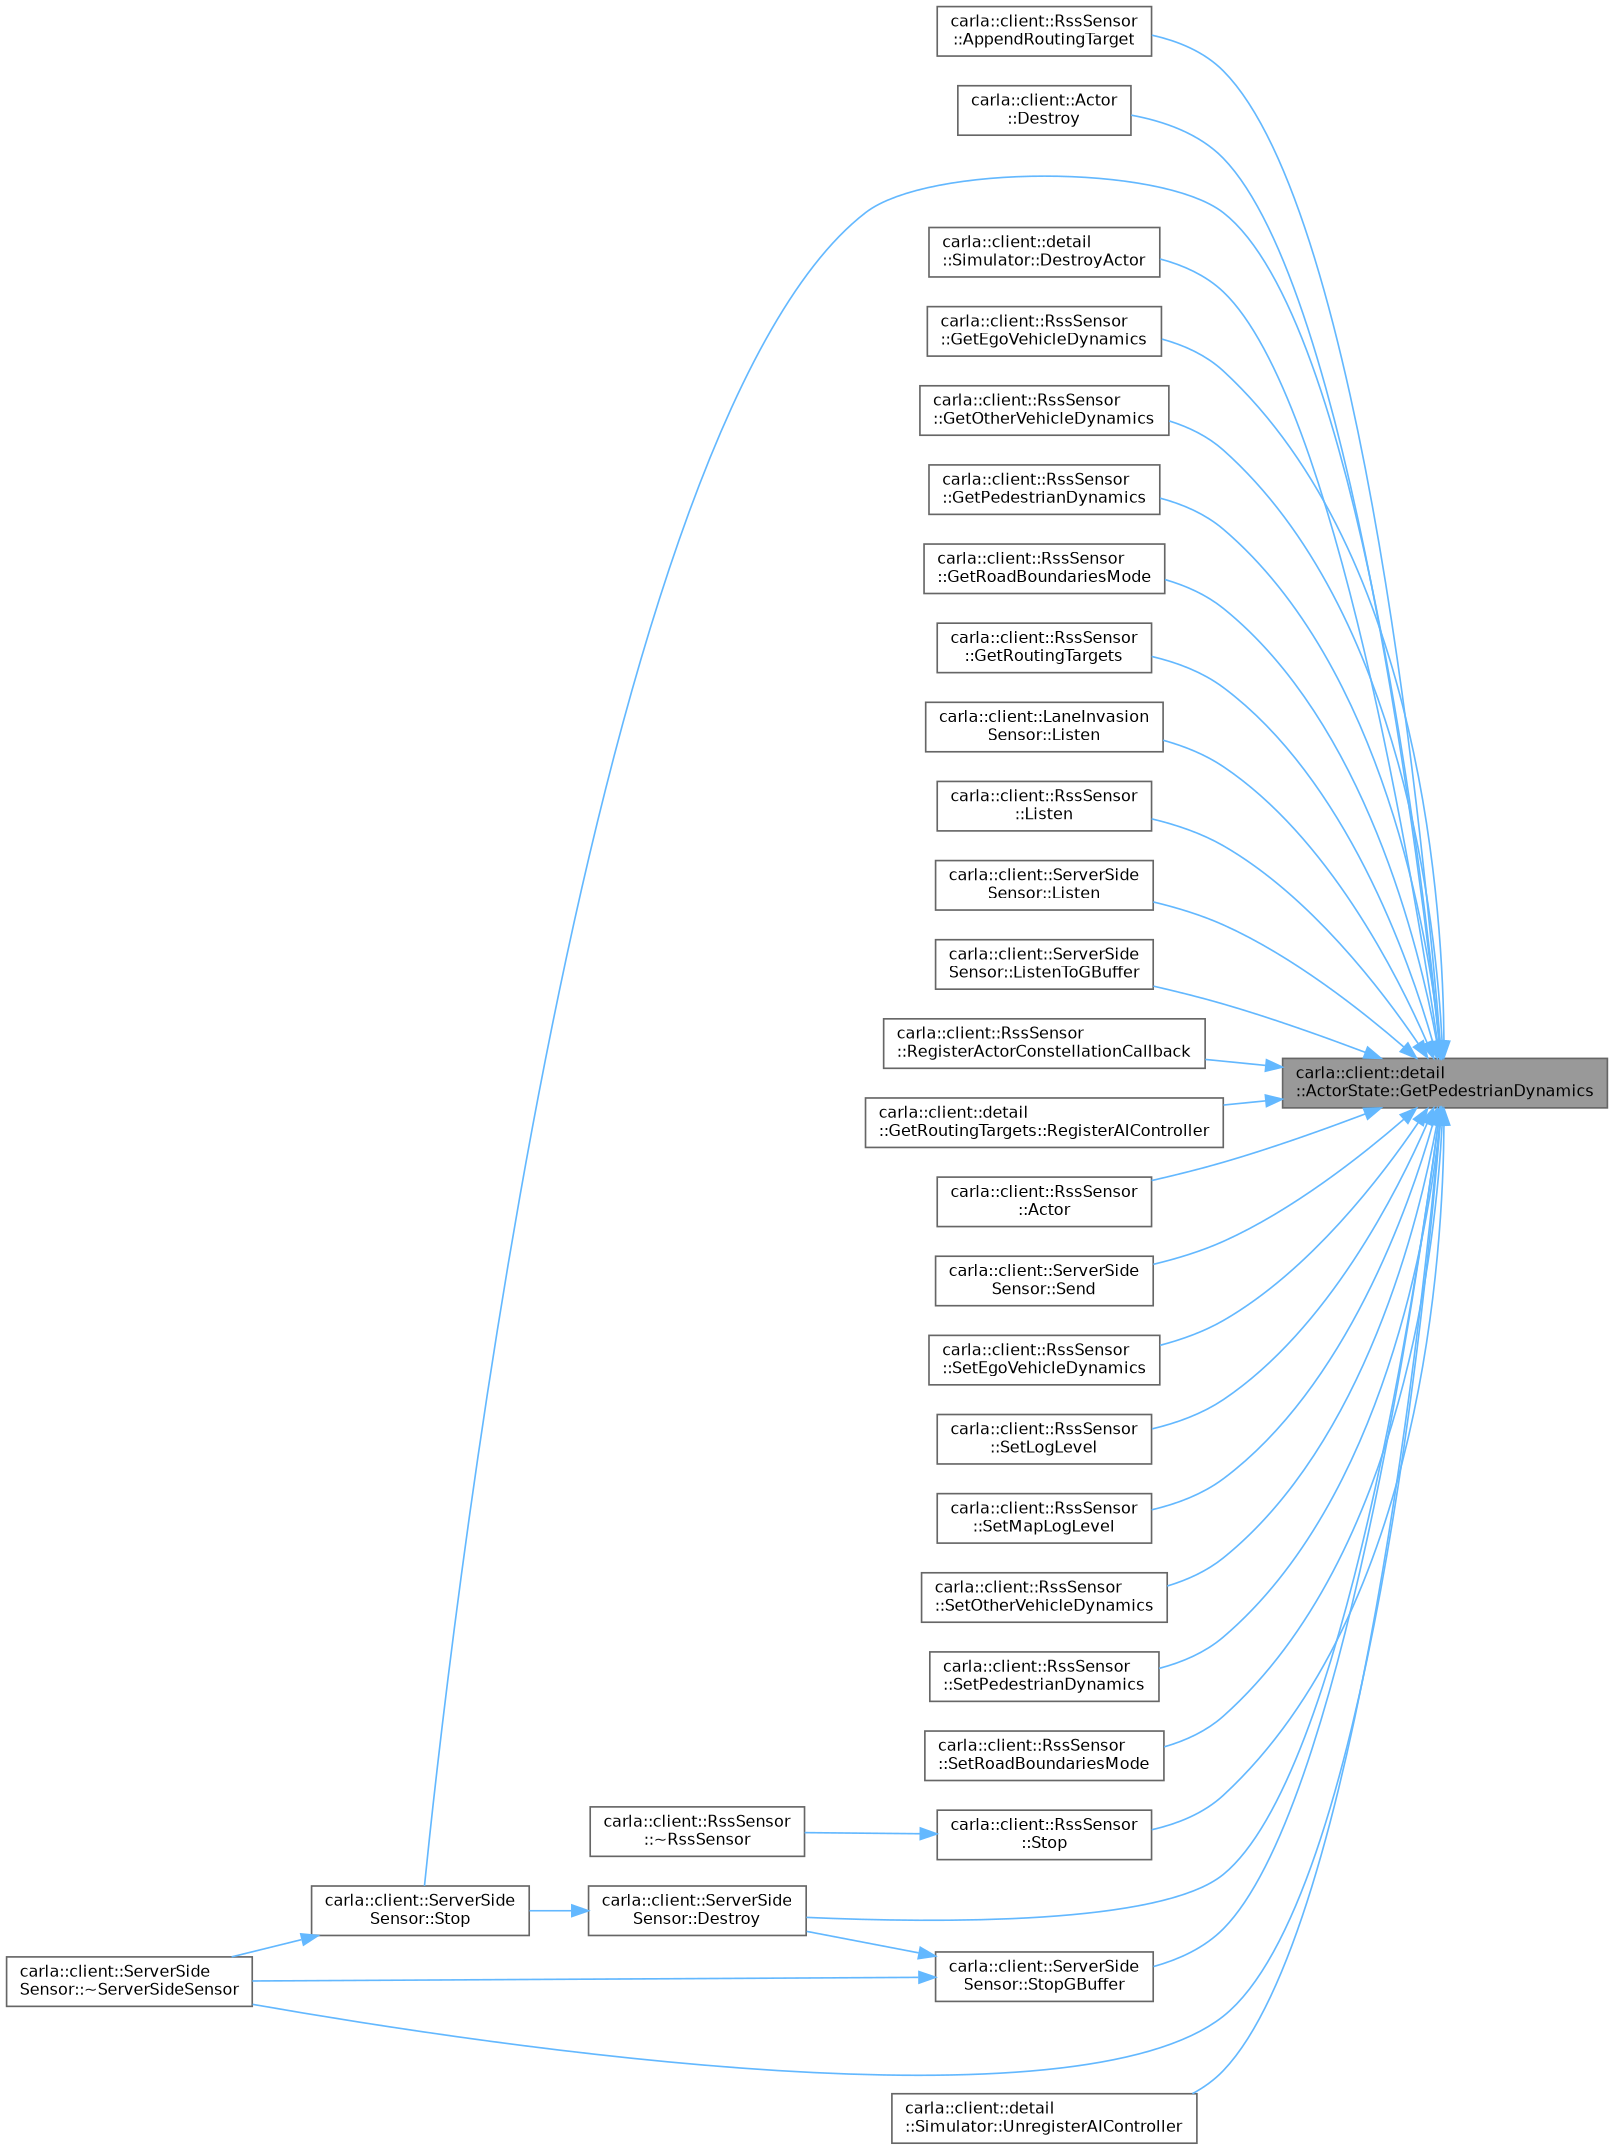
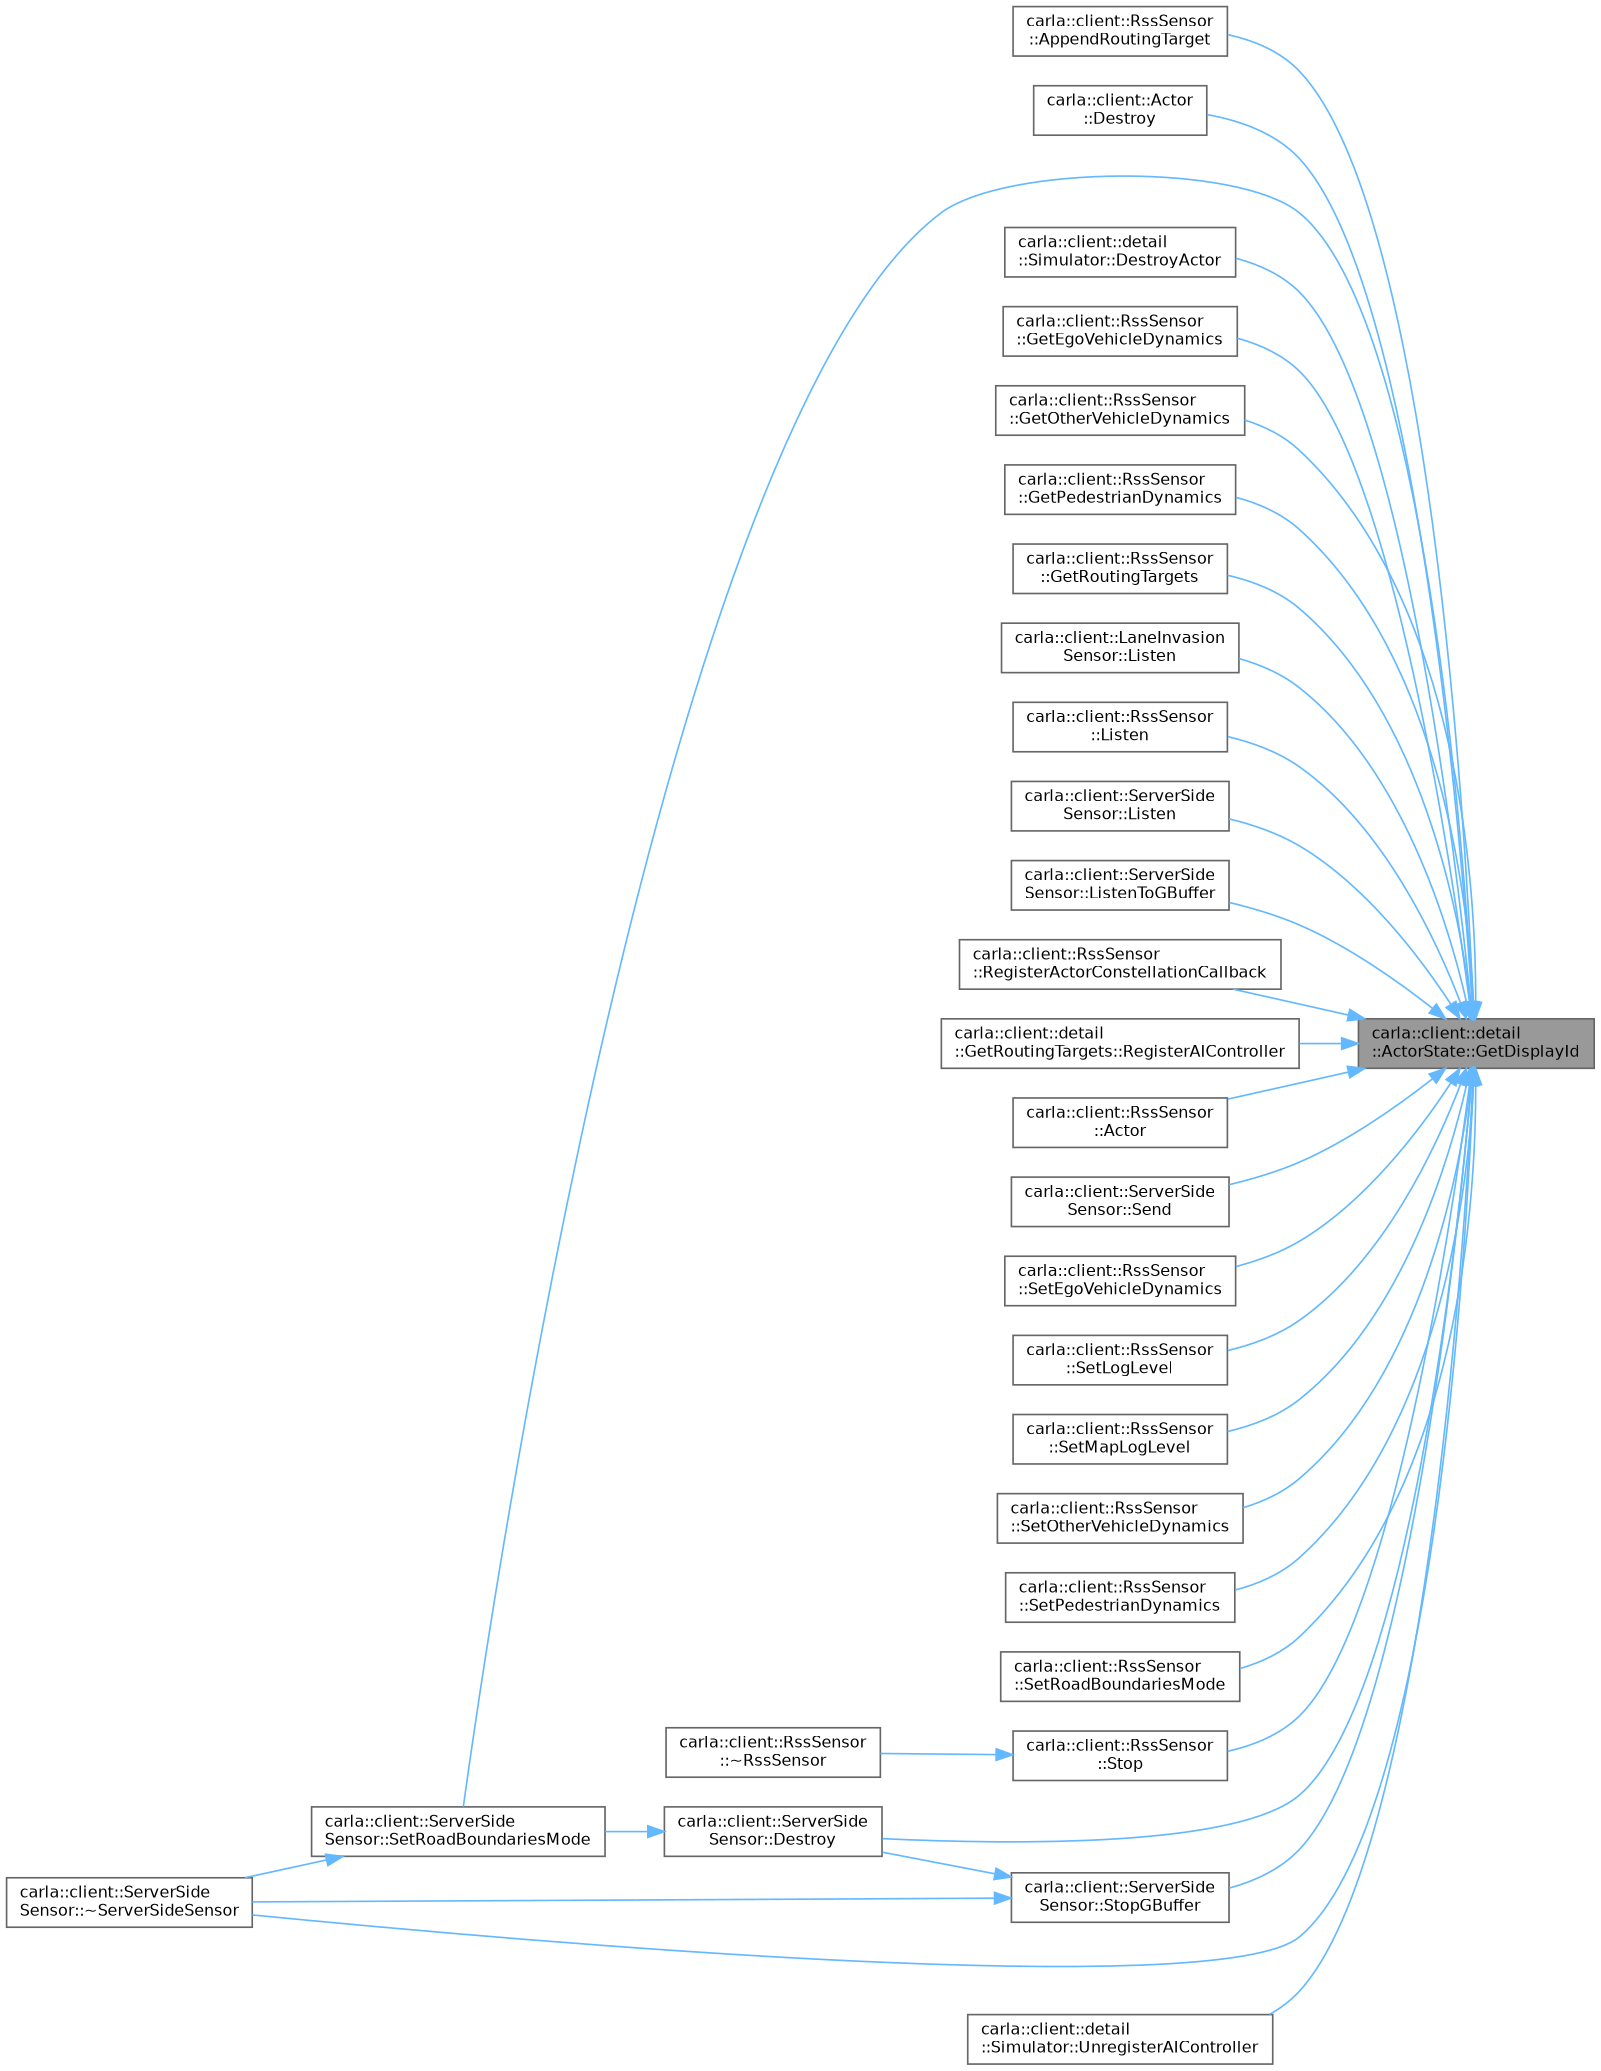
node "carla::client::RssSensor ::GetRoadBoundariesMode": removed
node "carla::client::detail ::ActorState::GetPedestrianDynamics": label "carla::client::detail ::ActorState::GetPedestrianDynamics" -> "carla::client::detail ::ActorState::GetDisplayId"
node "carla::client::ServerSide Sensor::Stop": label "carla::client::ServerSide Sensor::Stop" -> "carla::client::ServerSide Sensor::SetRoadBoundariesMode"
